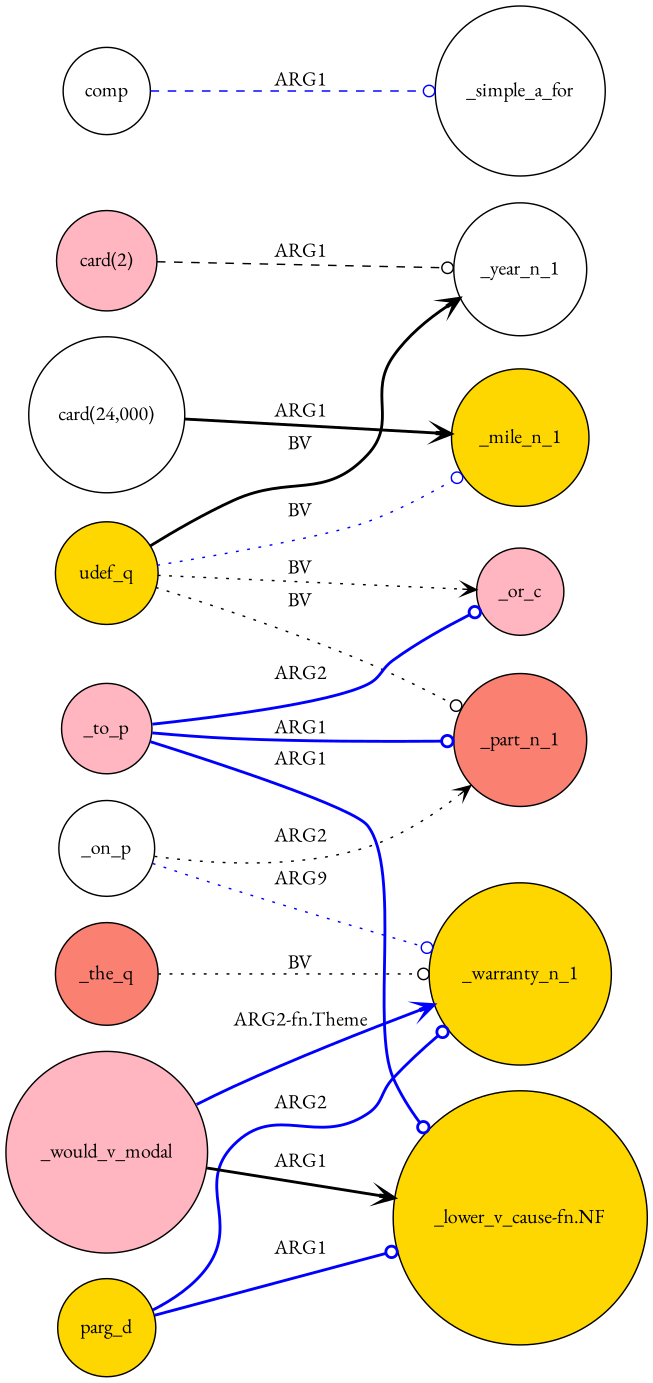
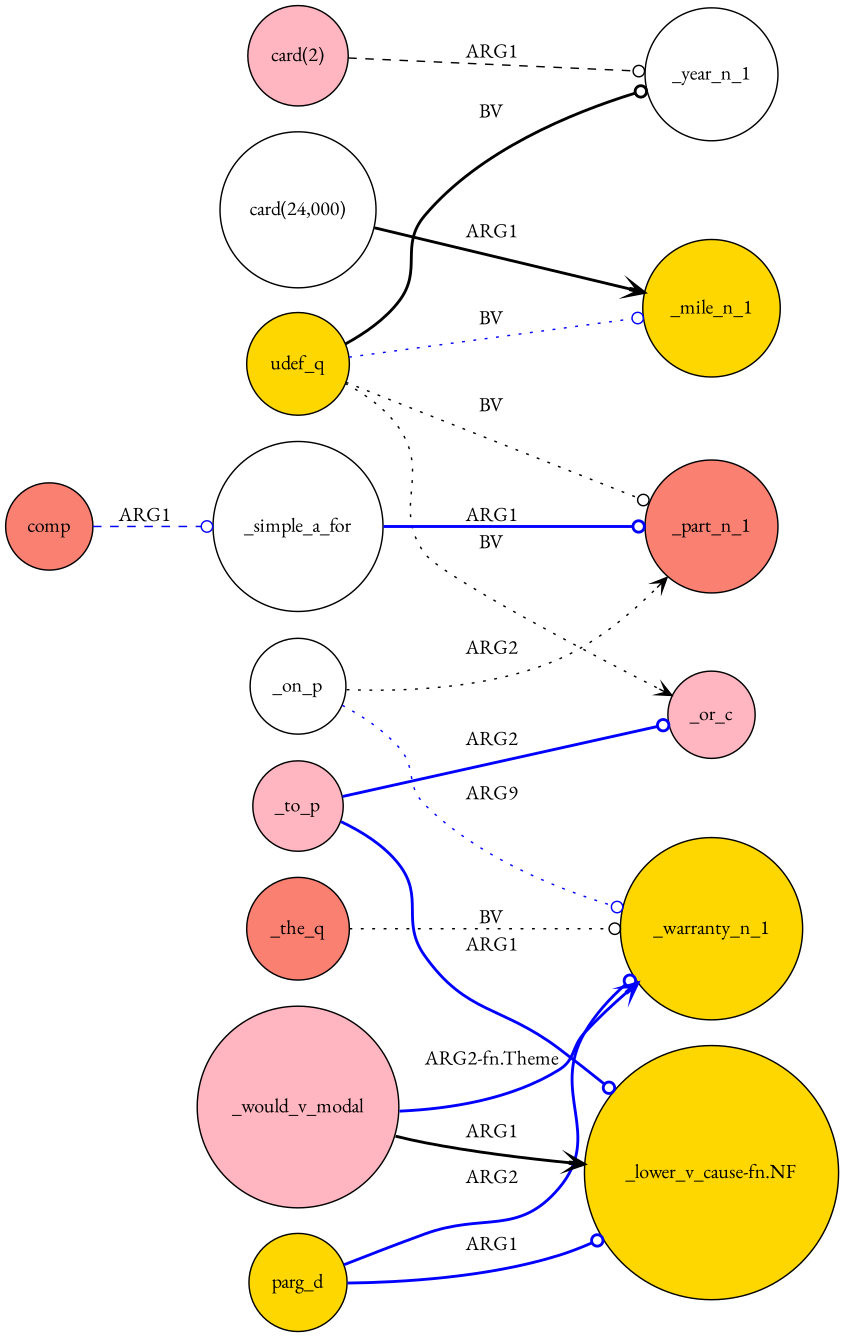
node "comp": fillcolor white -> salmon
edge "udef_q" -> "_year_n_1": arrowhead vee -> odot
edge "_to_p" -> "_part_n_1": now "_simple_a_for" -> "_part_n_1"
